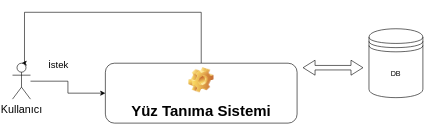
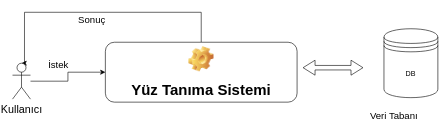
node "Sonuç": added
node "DB": moved (396, 63) -> (411, 63)
node "Yüz Tanıma Sistemi": moved (201, 93) -> (201, 72)
node "Veri Tabanı": added
